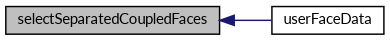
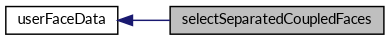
edge "userFaceData" -> "selectSeparatedCoupledFaces": reversed
